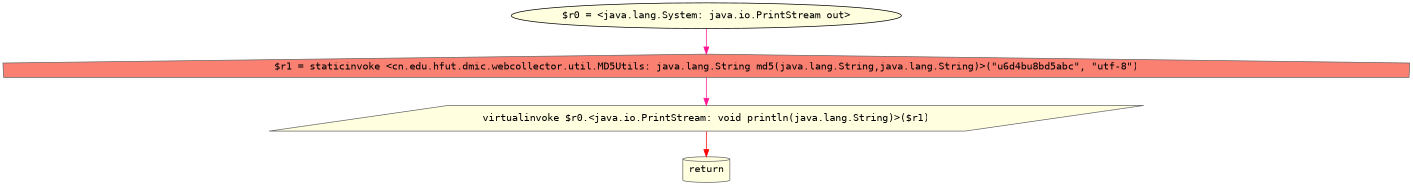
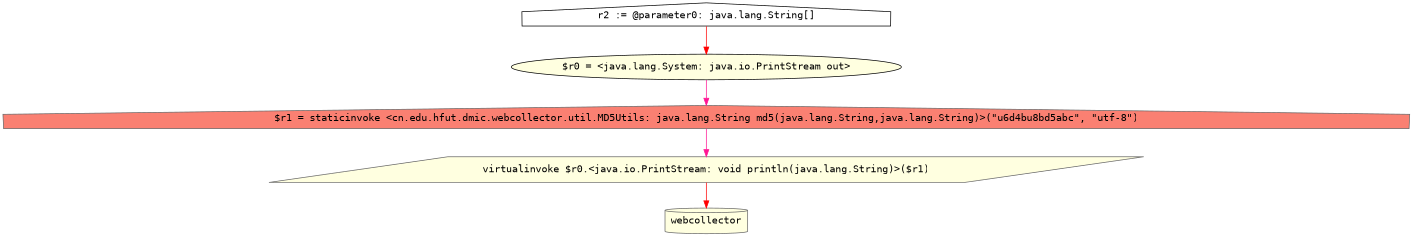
node "r2 := @parameter0: java.lang.String[]": added
node "return": label "return" -> "webcollector"
